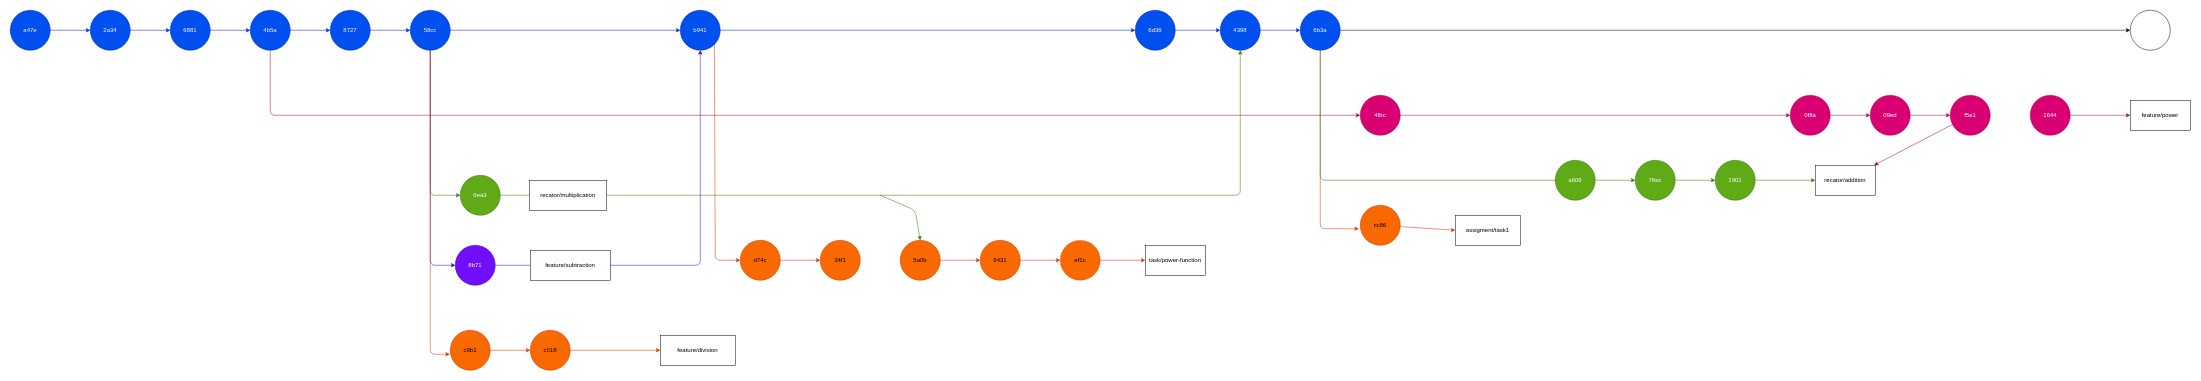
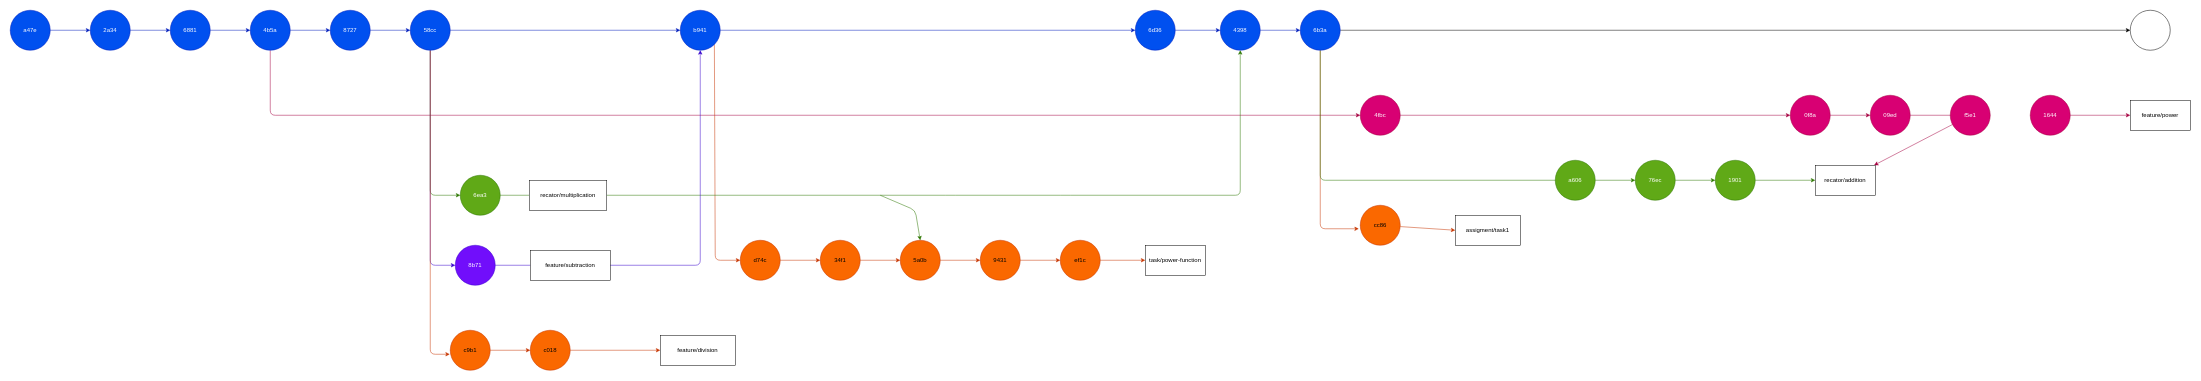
edge "09ed" -> "f5e1": arrowhead classic -> none
edge "34f1" -> "5a0b": added
node "ef1c": style dashed -> solid
